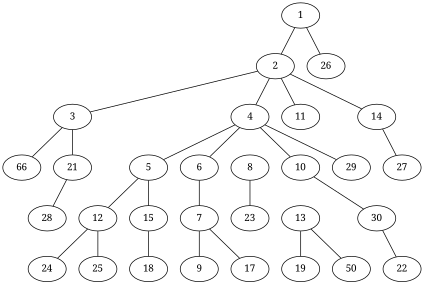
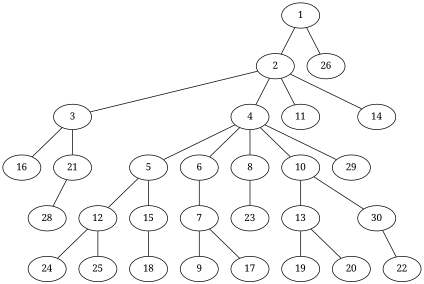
edge "4" -- "8": added
node "66": label "66" -> "16"
node "27": removed
edge "10" -- "13": added
node "50": label "50" -> "20"
